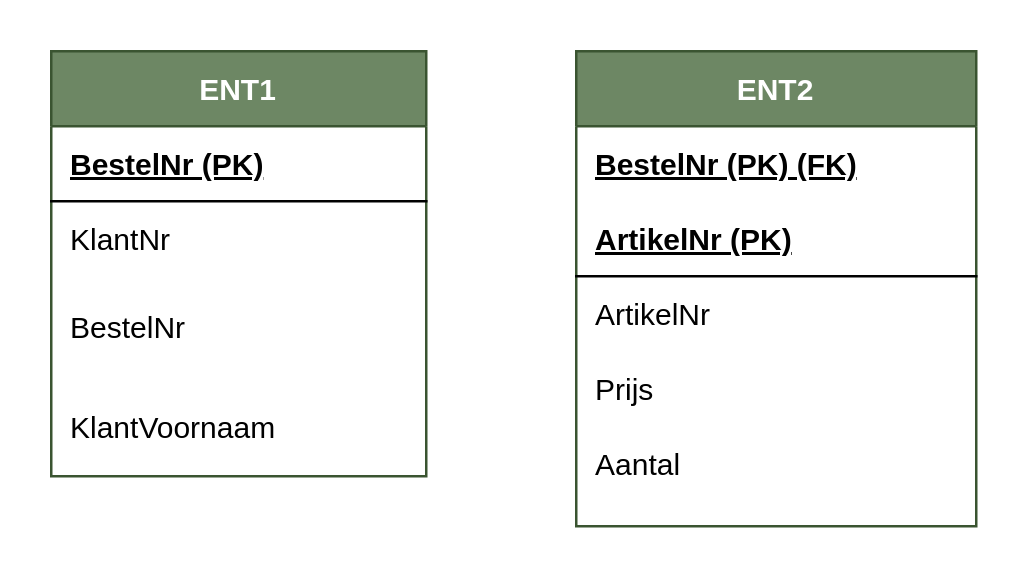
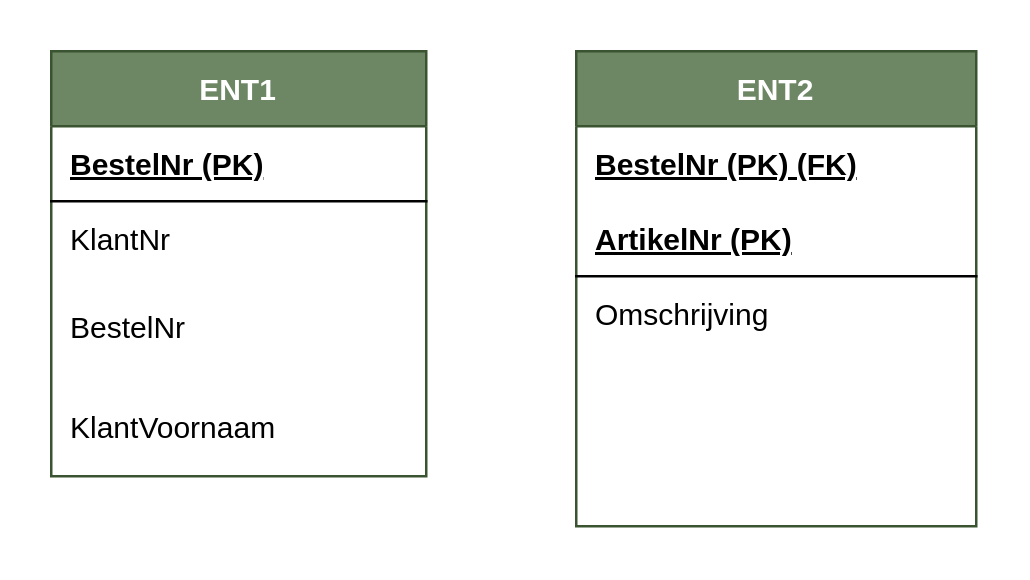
node "ArtikelNr": label "ArtikelNr" -> "Omschrijving"
node "Prijs": removed
node "Aantal": removed
